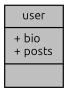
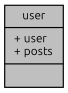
node "user": text "+ bio" -> "+ user"
